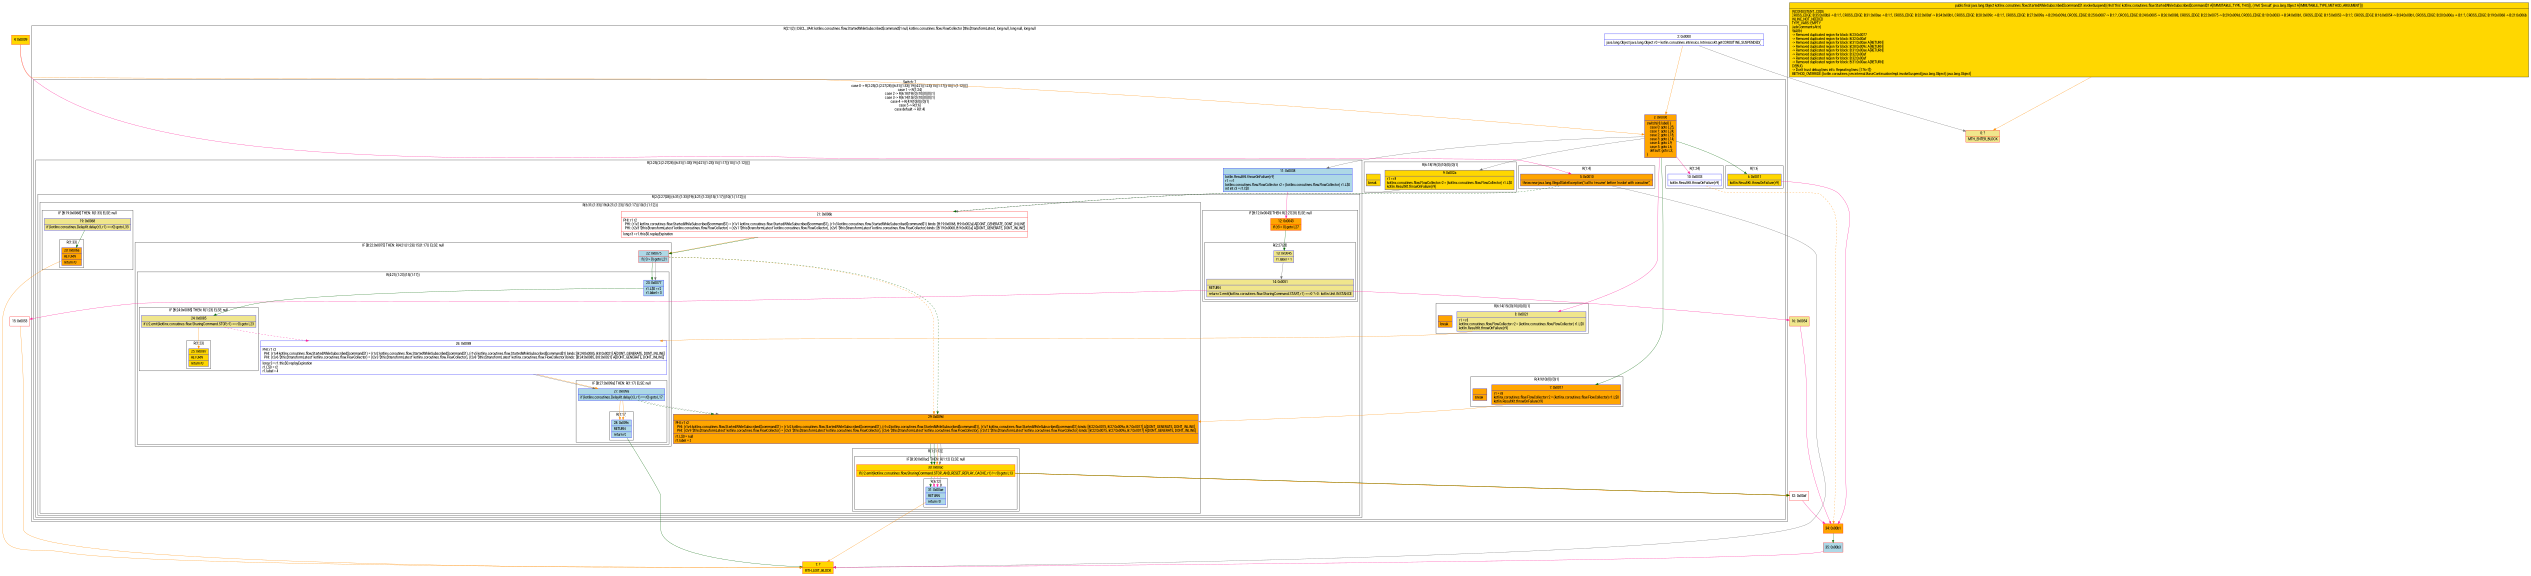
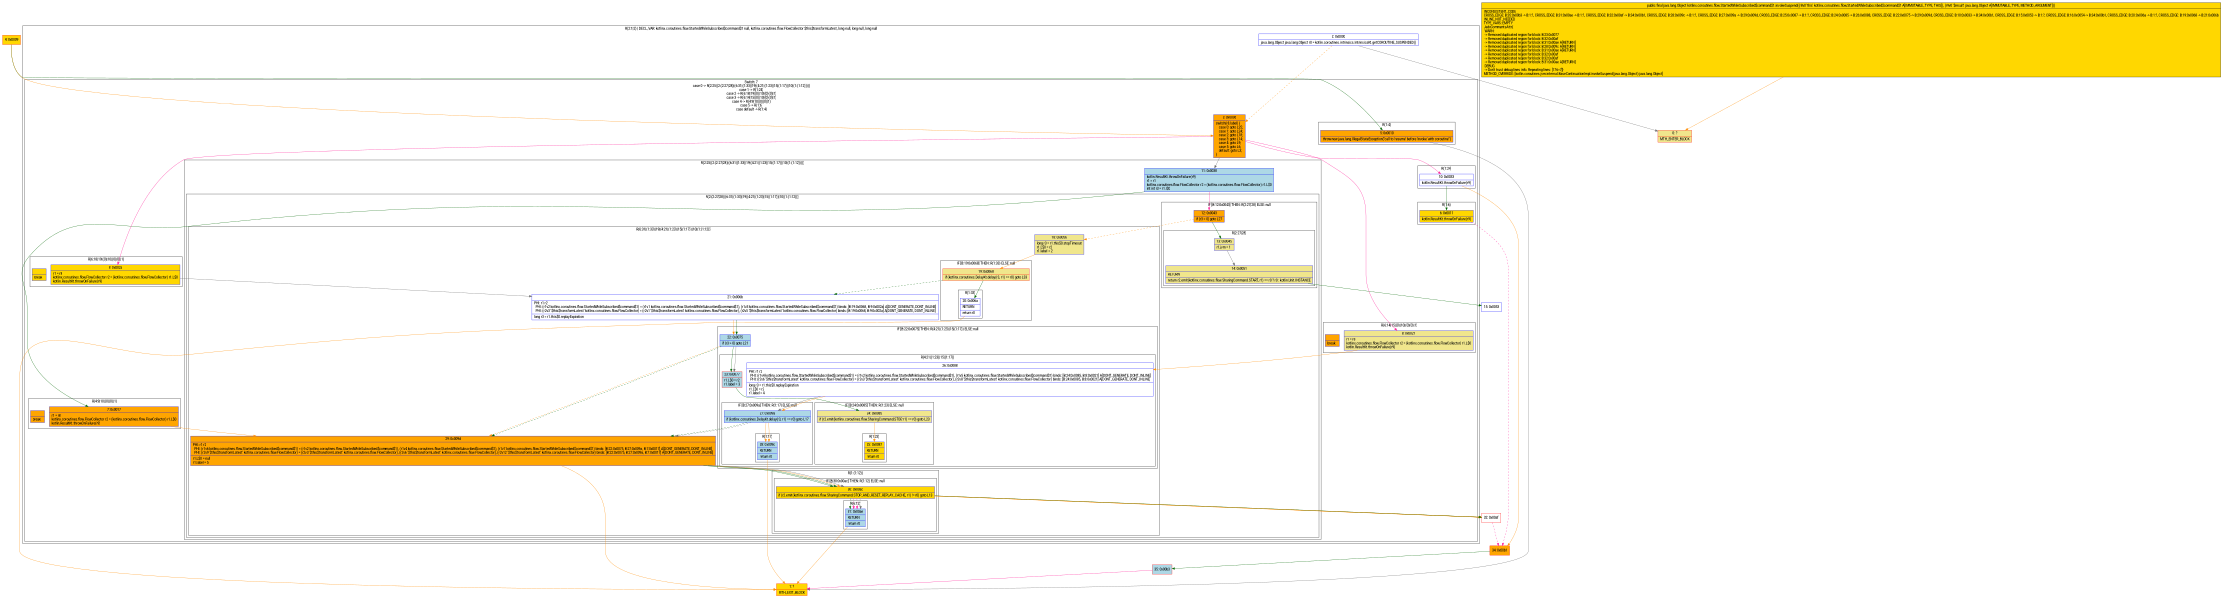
edge "2: 0x0000" -> "3: 0x0006": style solid -> dashed
edge "3: 0x0006" -> "9: 0x002a": color gray40 -> deeppink
edge "3: 0x0006" -> "6: 0x0011": now "10: 0x0033" -> "6: 0x0011"
edge "4: 0x0009" -> "5: 0x0010": color deeppink -> darkgreen
edge "5: 0x0010" -> "21: 0x006b": now "19: 0x0068" -> "21: 0x006b"
node "19: 0x0068": color blue -> red
node "21: 0x006b": color red -> blue
node "12: 0x0043": color red -> blue
node "18: 0x0056": added
node "20: 0x006a": fillcolor orange -> white
node "22: 0x0075": color red -> blue
node "13: 0x0045": text "r1.label = 1" -> "r1.jvm = 1"
node "23: 0x0077": color blue -> red
edge "3: 0x0006" -> "7: 0x0017": now "11: 0x0038" -> "7: 0x0017"
edge "10: 0x0033" -> "34: 0x00b1": style dashed -> solid
edge "14: 0x0051" -> "15: 0x0053": color deeppink -> darkgreen
node "15: 0x0053": color red -> blue
node "16: 0x0054": removed
edge "6: 0x0011" -> "34: 0x00b1": style solid -> dashed
edge "24: 0x0085" -> "26: 0x0088": removed
node "30: 0x00ac": color red -> blue
edge "32: 0x00af" -> "34: 0x00b1": style solid -> dashed
edge "28: 0x009c" -> "1: ?": color darkgreen -> darkorange
edge "15: 0x0053" -> "1: ?": now "29: 0x009d" -> "1: ?"
